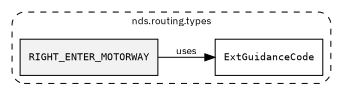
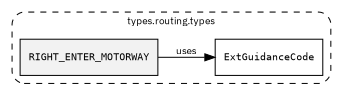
cluster "nds.routing.types": label "nds.routing.types" -> "types.routing.types"
